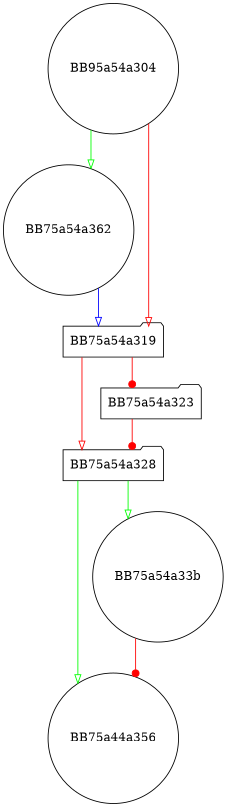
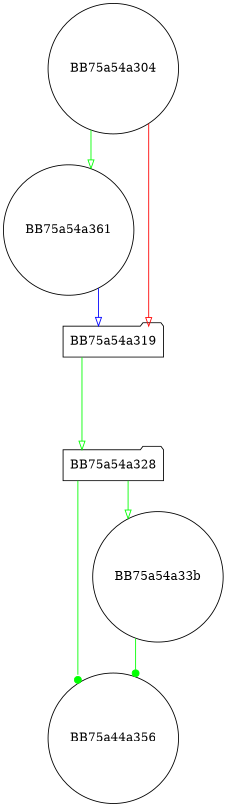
node "BB95a54a304": label "BB95a54a304" -> "BB75a54a304"
node "BB75a54a362": label "BB75a54a362" -> "BB75a54a361"
edge "BB75a54a319" -> "BB75a54a328": color red -> green
node "BB75a54a323": removed
edge "BB75a54a328" -> "BB75a44a356": arrowhead onormal -> dot
edge "BB75a54a33b" -> "BB75a44a356": color red -> green
